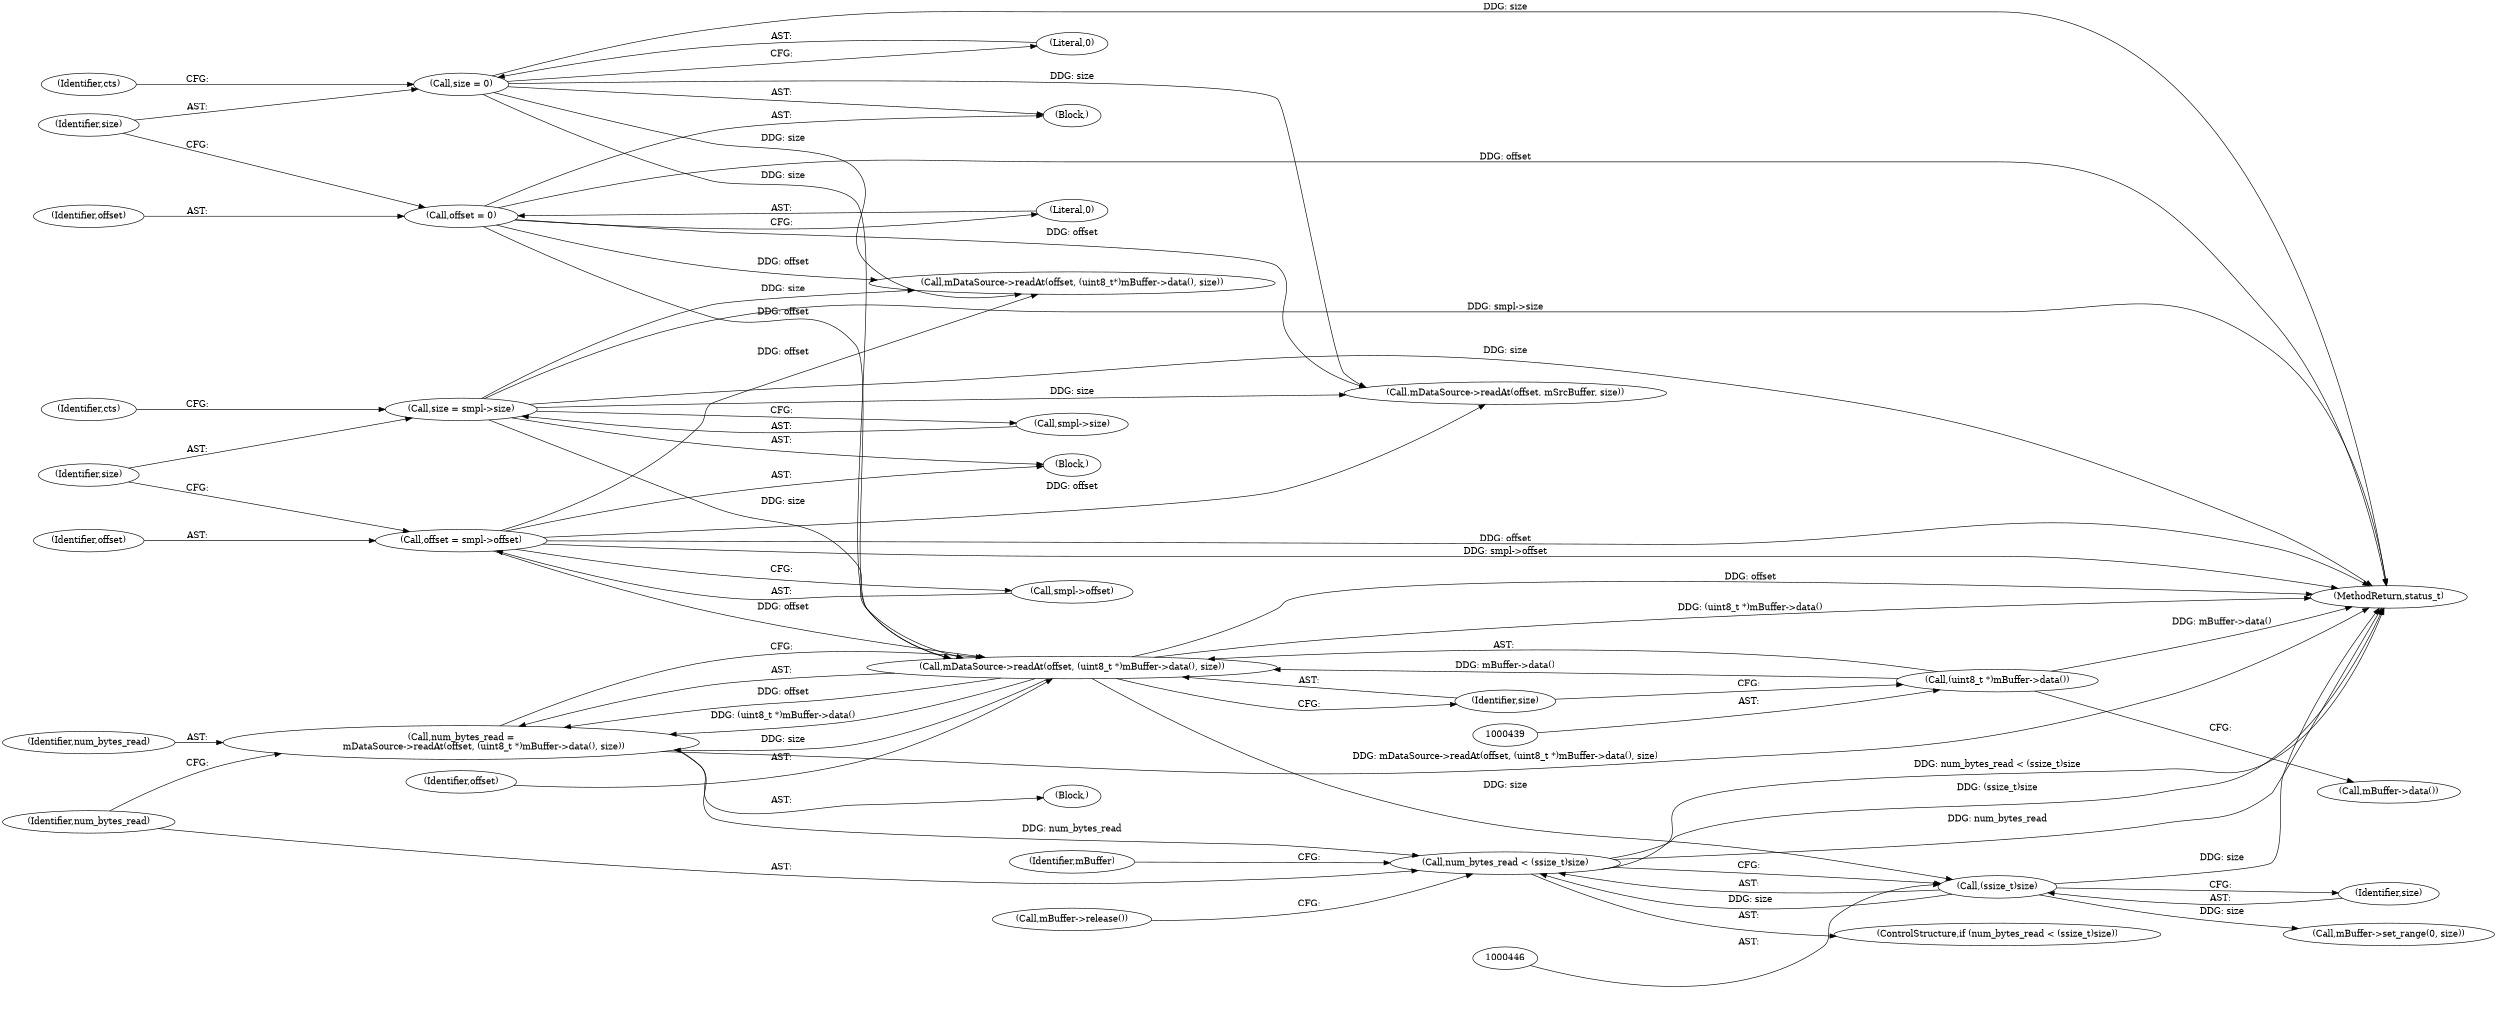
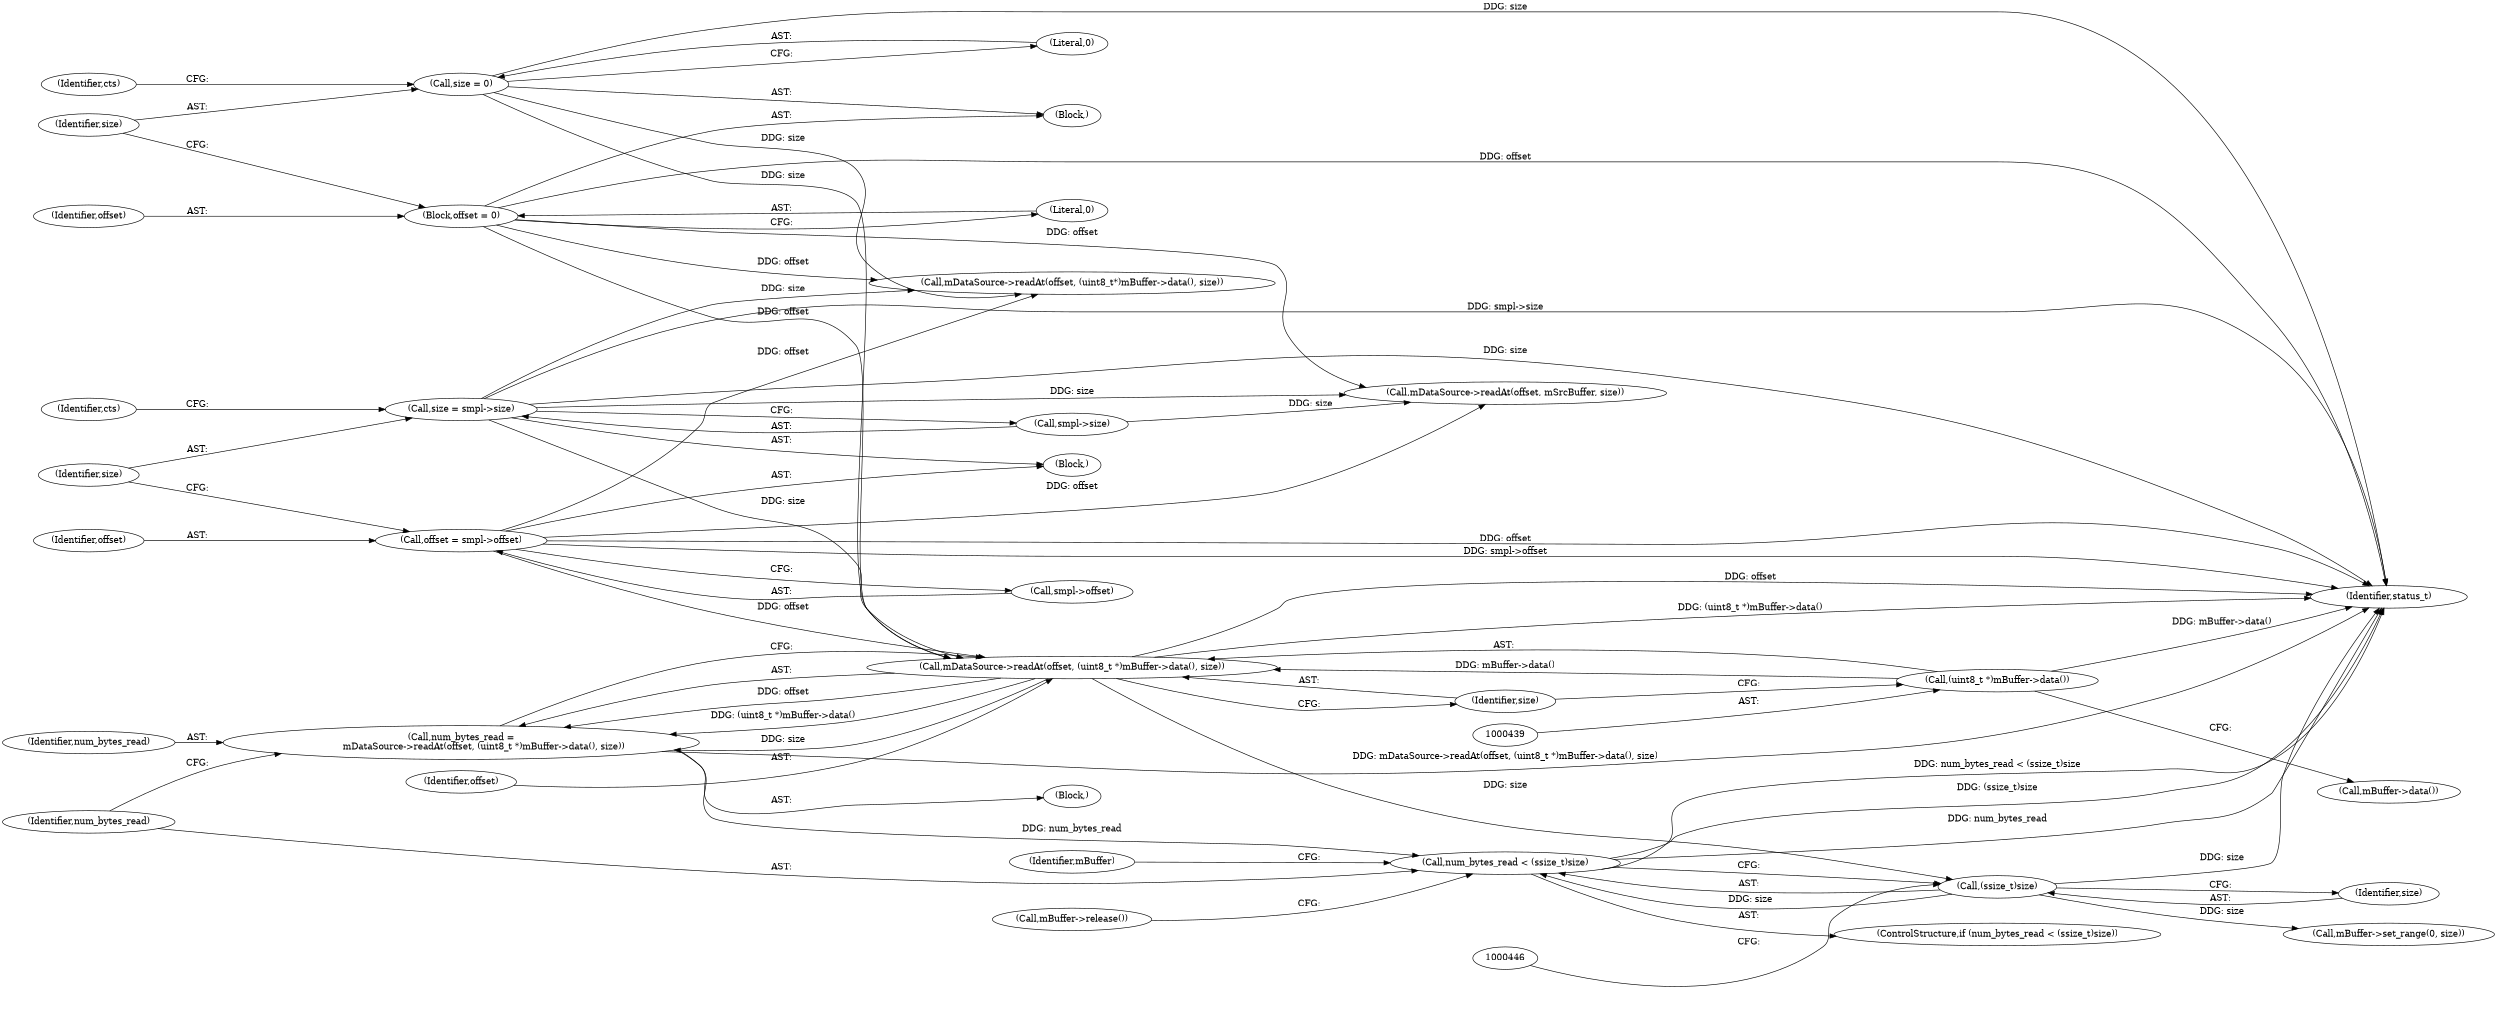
edge "(Call,size = 0)" -> "(Call,mDataSource->readAt(offset, mSrcBuffer, size))": now "(Call,smpl->size)" -> "(Call,mDataSource->readAt(offset, mSrcBuffer, size))"
node "(Call,offset = 0)": label "(Call,offset = 0)" -> "(Block,offset = 0)"
node "(MethodReturn,status_t)": label "(MethodReturn,status_t)" -> "(Identifier,status_t)"
edge "1000446" -> "(Call,(ssize_t)size)": label "AST: " -> "CFG: "
